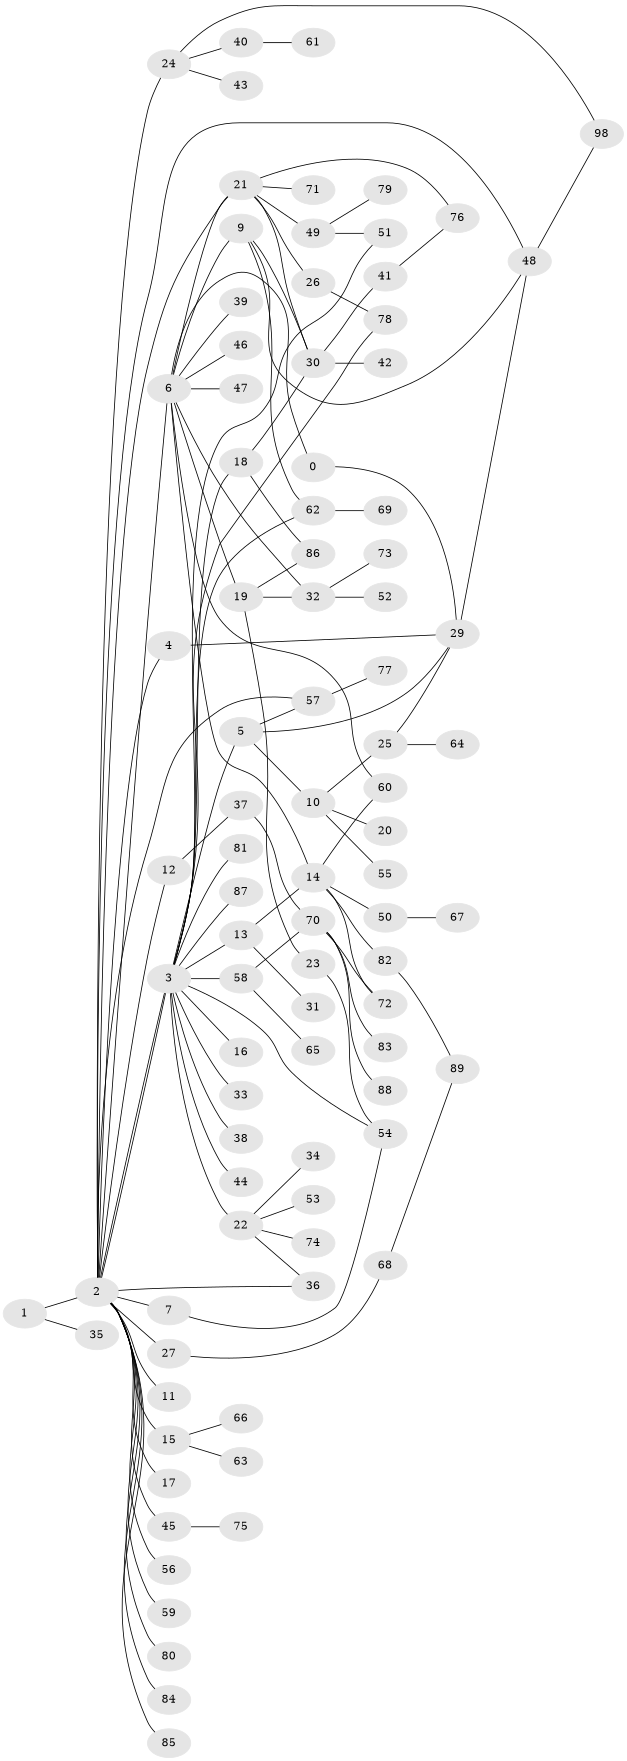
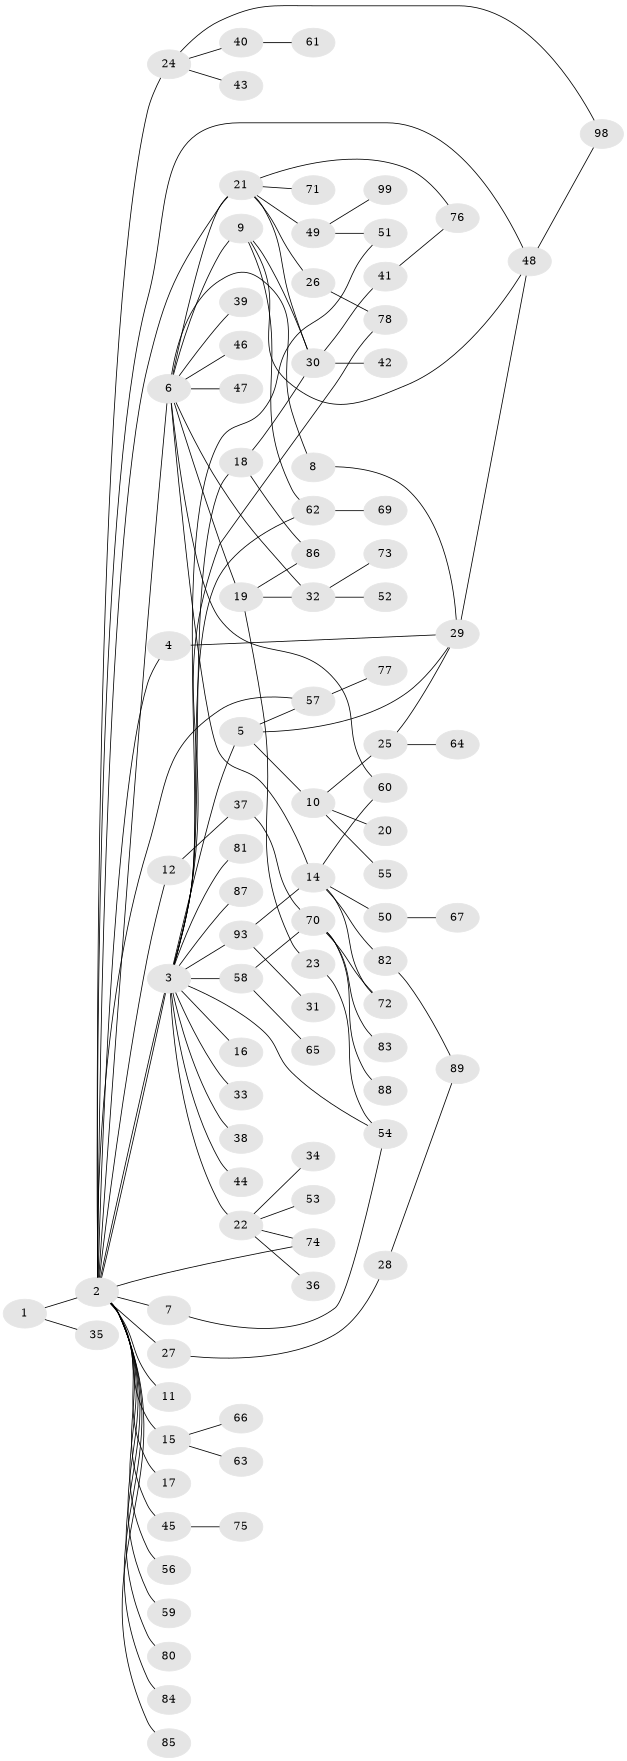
node "79": label "79" -> "99"
node "0": label "0" -> "8"
node "13": label "13" -> "93"
node "68": label "68" -> "28"
edge "36" -- "2": now "74" -- "2"
